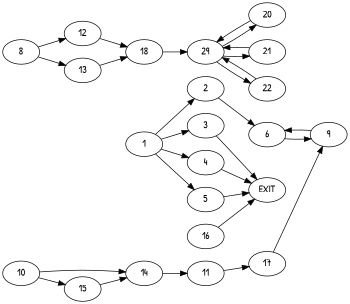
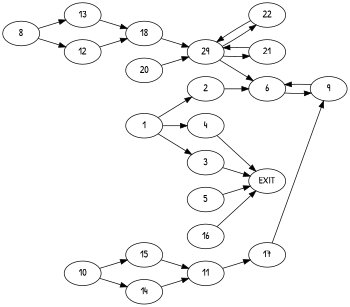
edge "29" -> "20": now "29" -> "6"
edge "1" -> "5": removed
edge "15" -> "14": now "15" -> "11"
